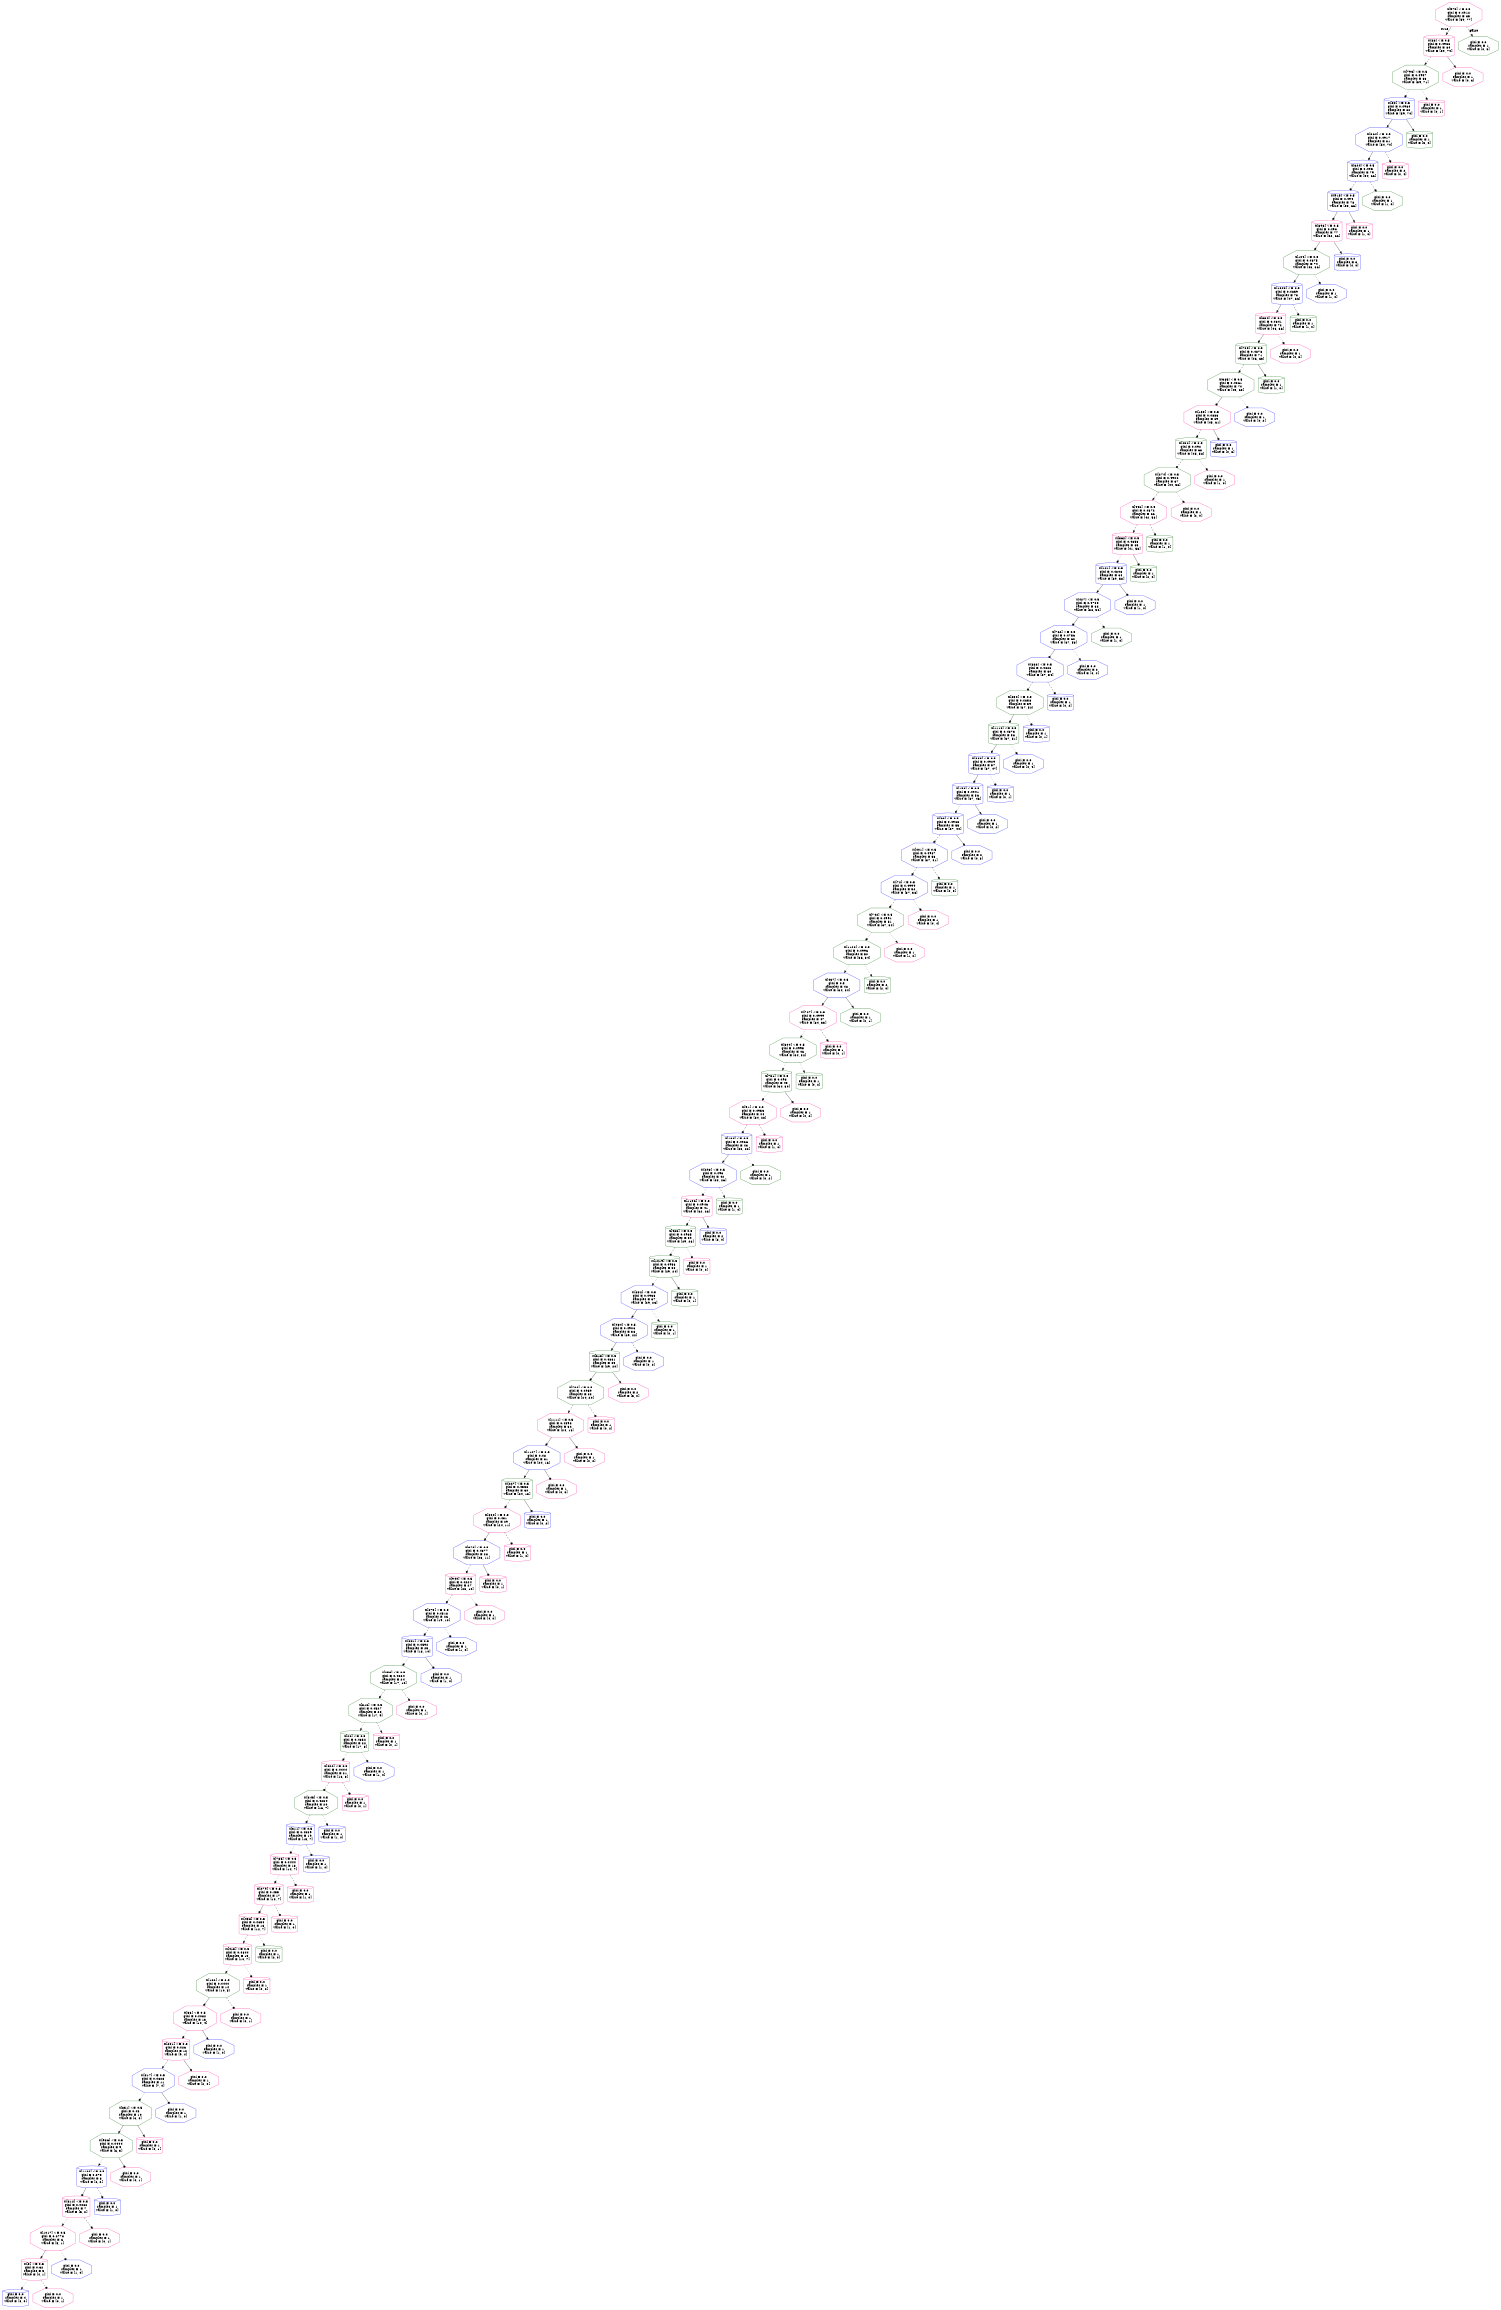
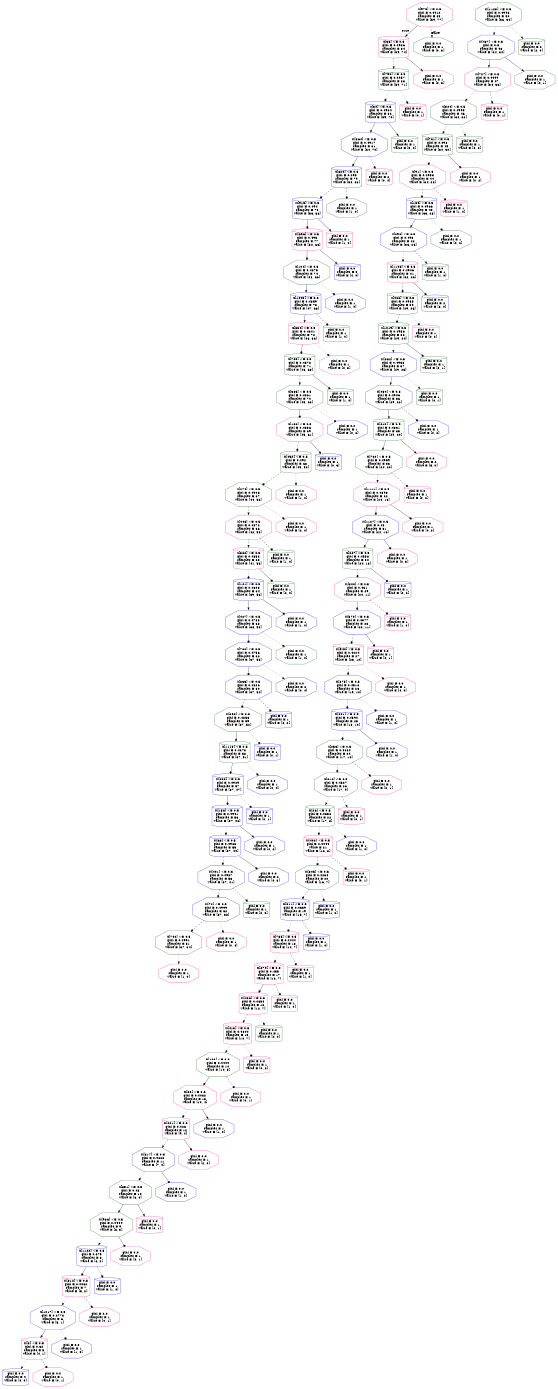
node "X[793] <= 0.5 gini = 0.4957 samples = 83 value = [59, 71]": shape octagon -> cylinder
edge "X[742] <= 0.5 gini = 0.4991 samples = 51 value = [37, 34]" -> "X[1123] <= 0.5 gini = 0.4996 samples = 50 value = [36, 34]": removed
node "X[402] <= 0.5 gini = 0.4444 samples = 21 value = [16, 8]": label "X[402] <= 0.5 gini = 0.4444 samples = 21 value = [16, 8]" -> "X[402] <= 0.5 gini = 0.4444 value = 21 value = [16, 8]"
node "X[1017] <= 0.5 gini = 0.2778 samples = 6 value = [5, 1]": color deeppink -> blue
